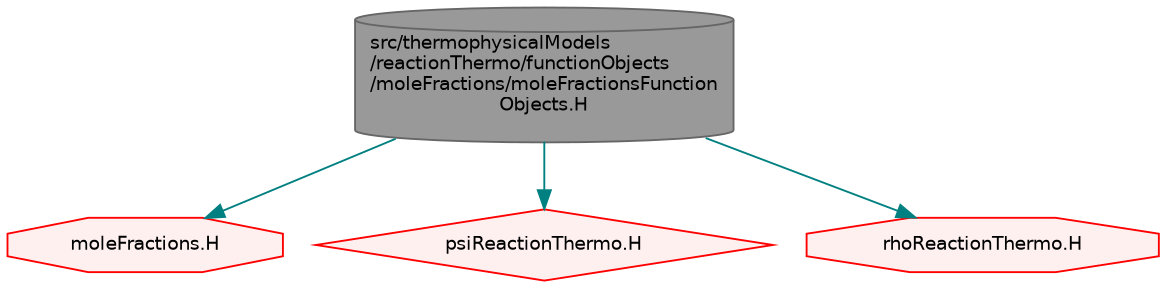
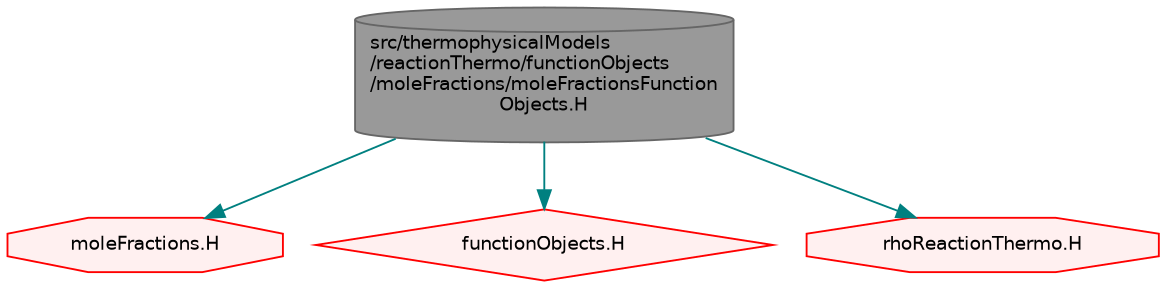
node "psiReactionThermo.H": label "psiReactionThermo.H" -> "functionObjects.H"
